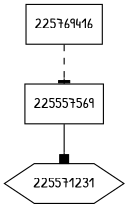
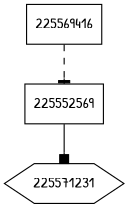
node "225769416": label "225769416" -> "225569416"
node "225557569": label "225557569" -> "225552569"
